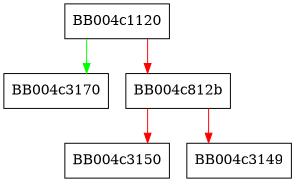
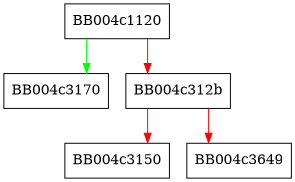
node "BB004c812b": label "BB004c812b" -> "BB004c312b"
node "BB004c3149": label "BB004c3149" -> "BB004c3649"
